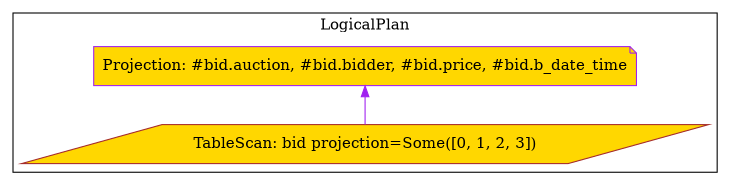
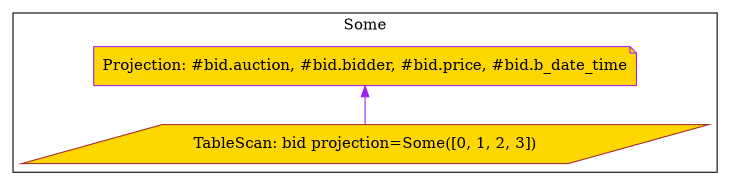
cluster "LogicalPlan": label "LogicalPlan" -> "Some"
